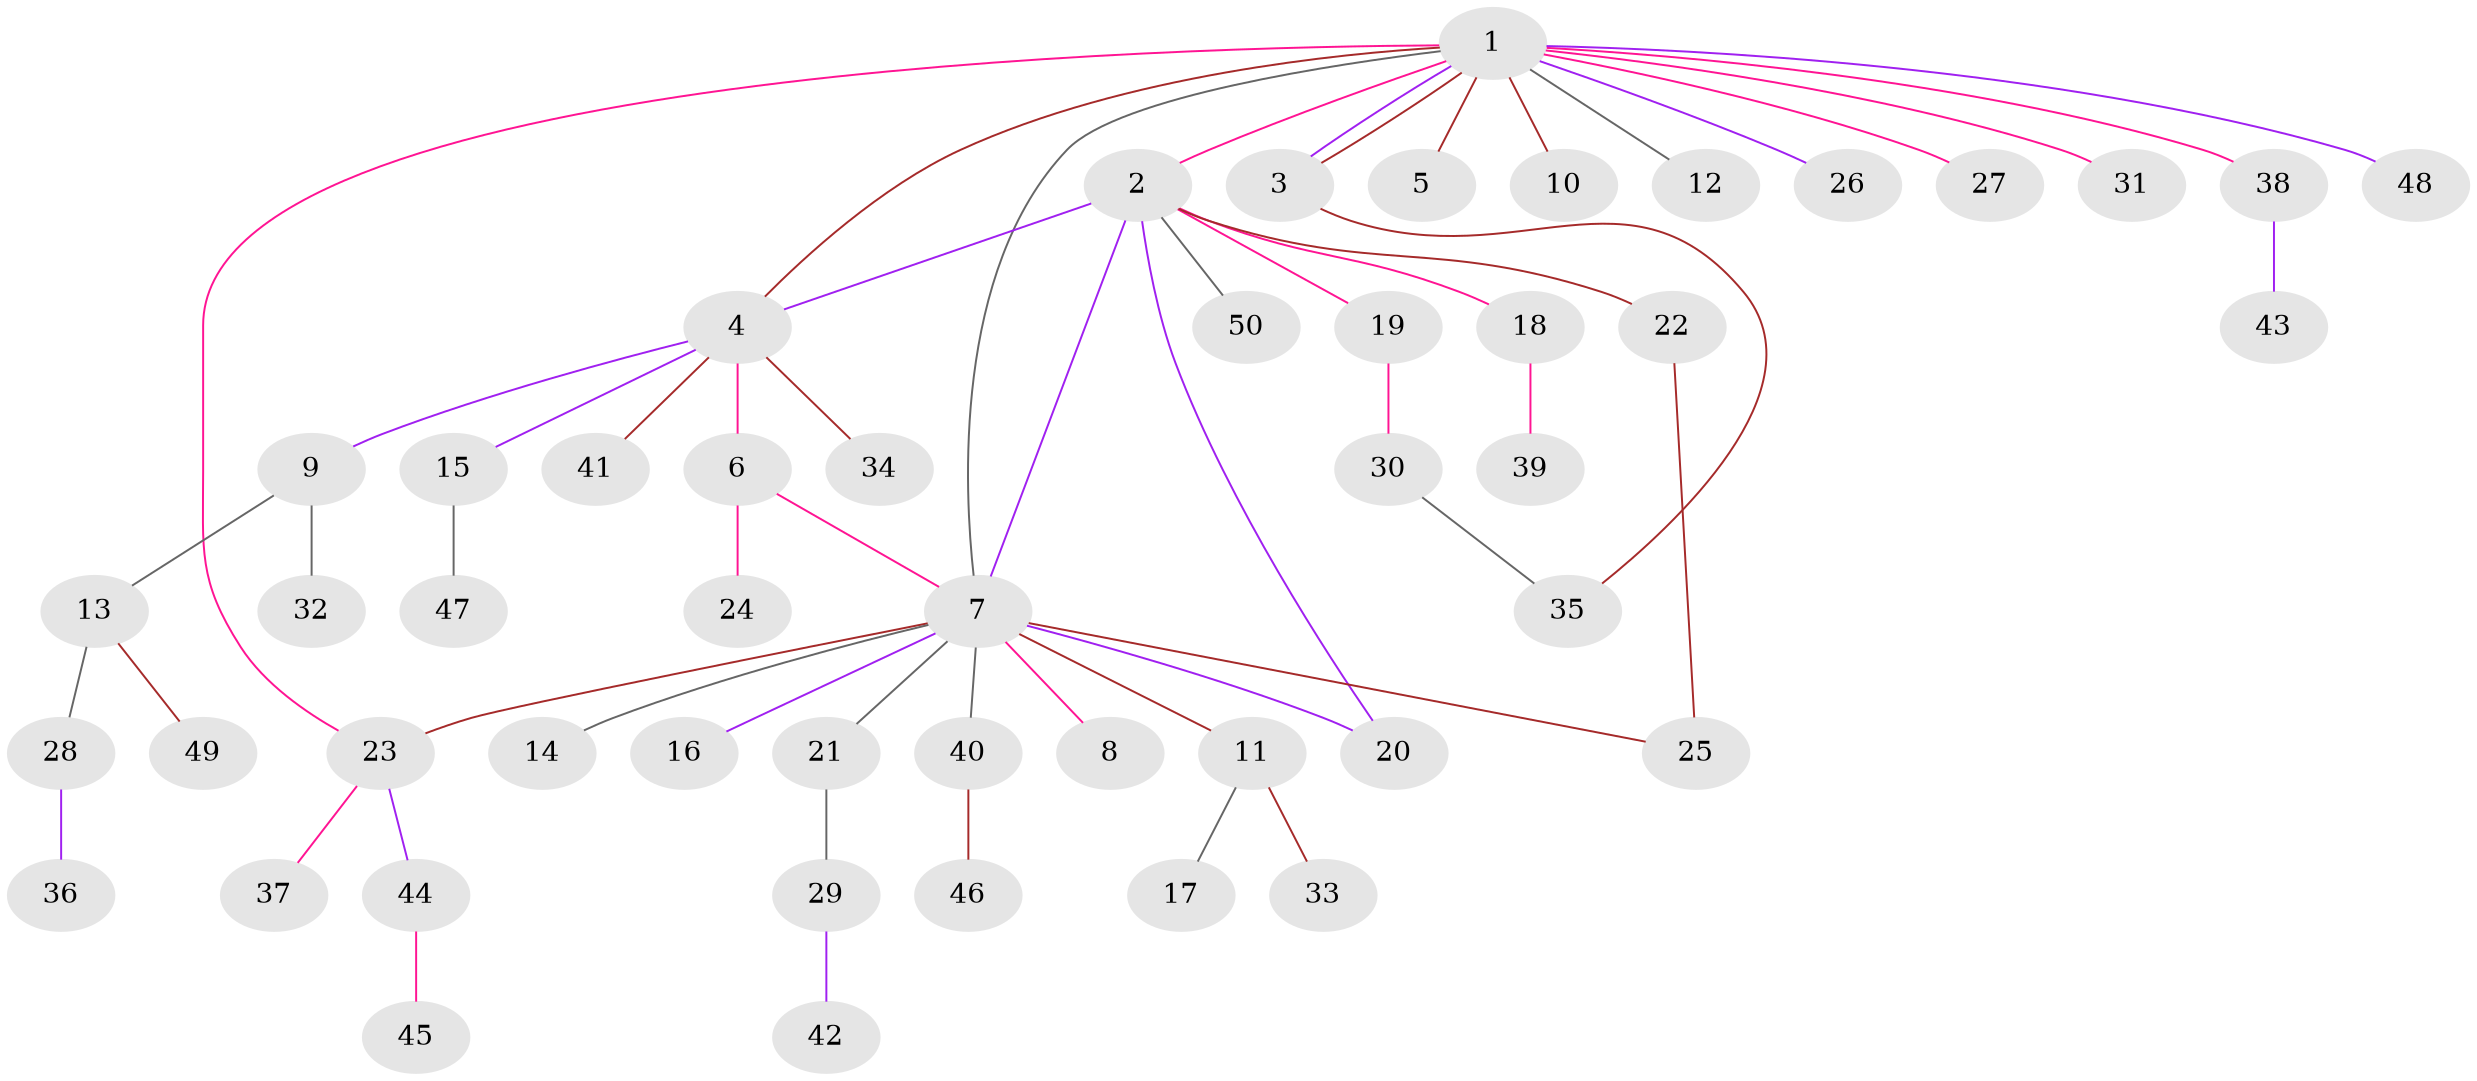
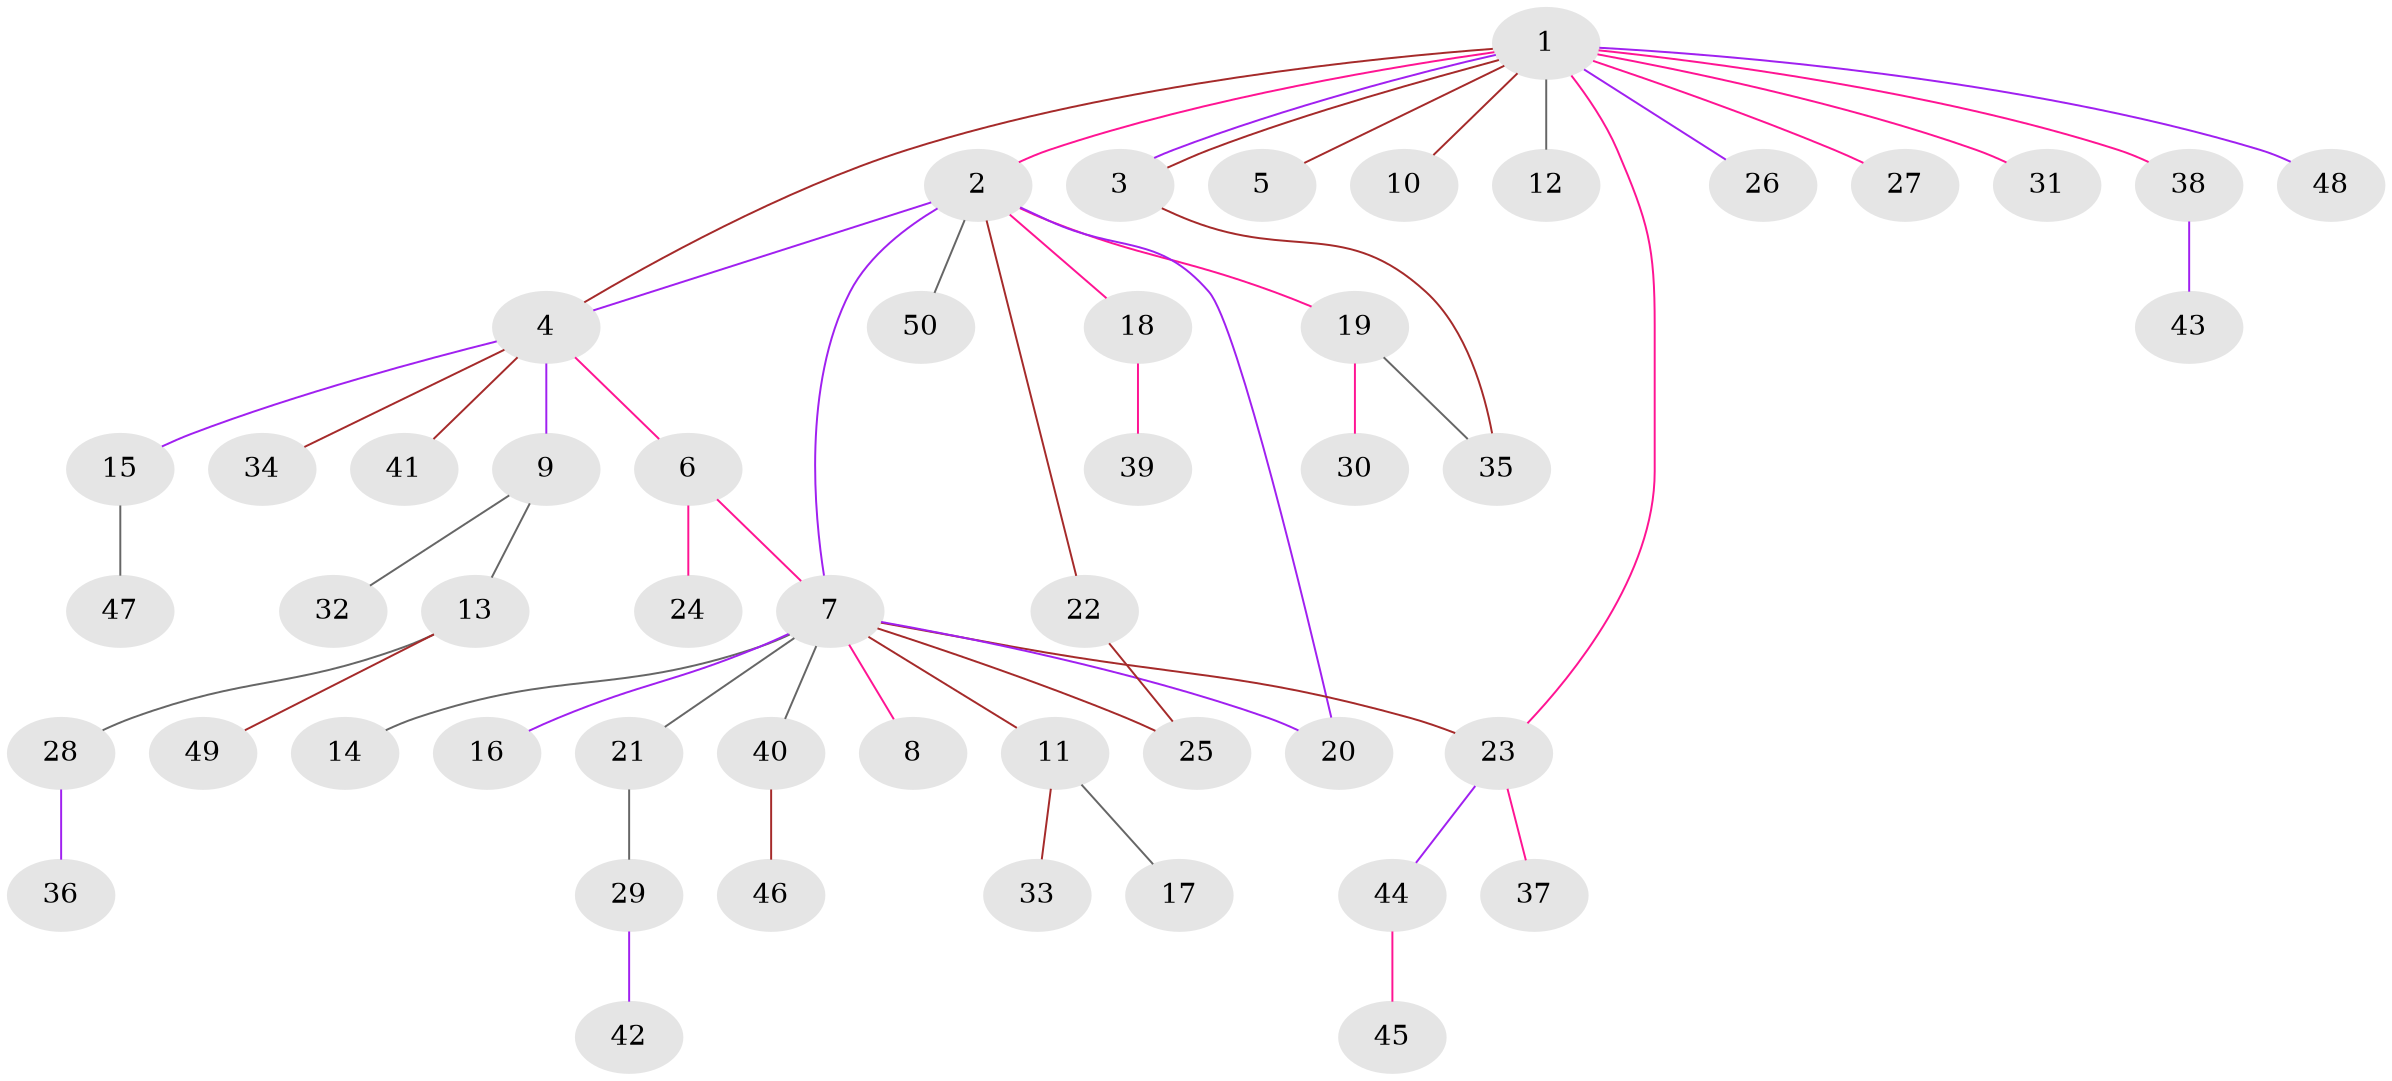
edge "1" -- "7": removed
edge "30" -- "35": now "19" -- "35"
